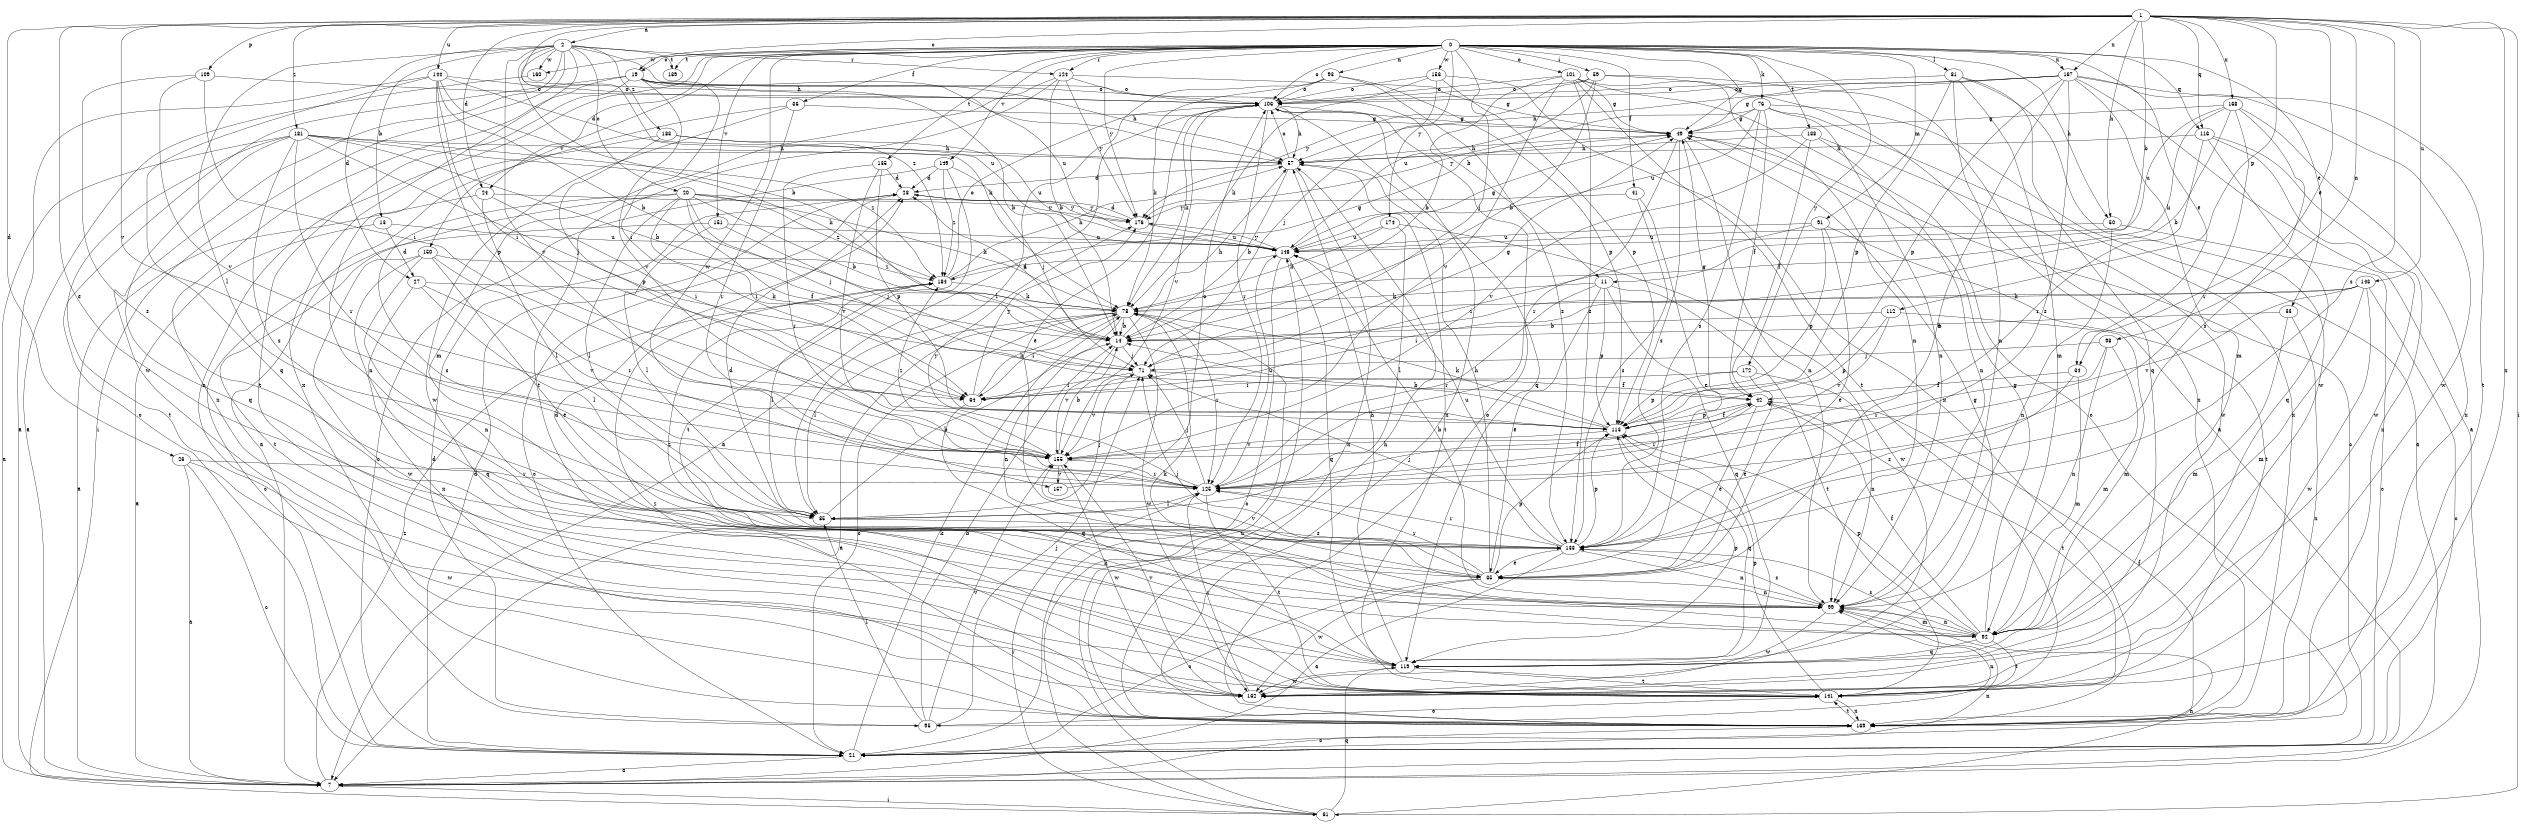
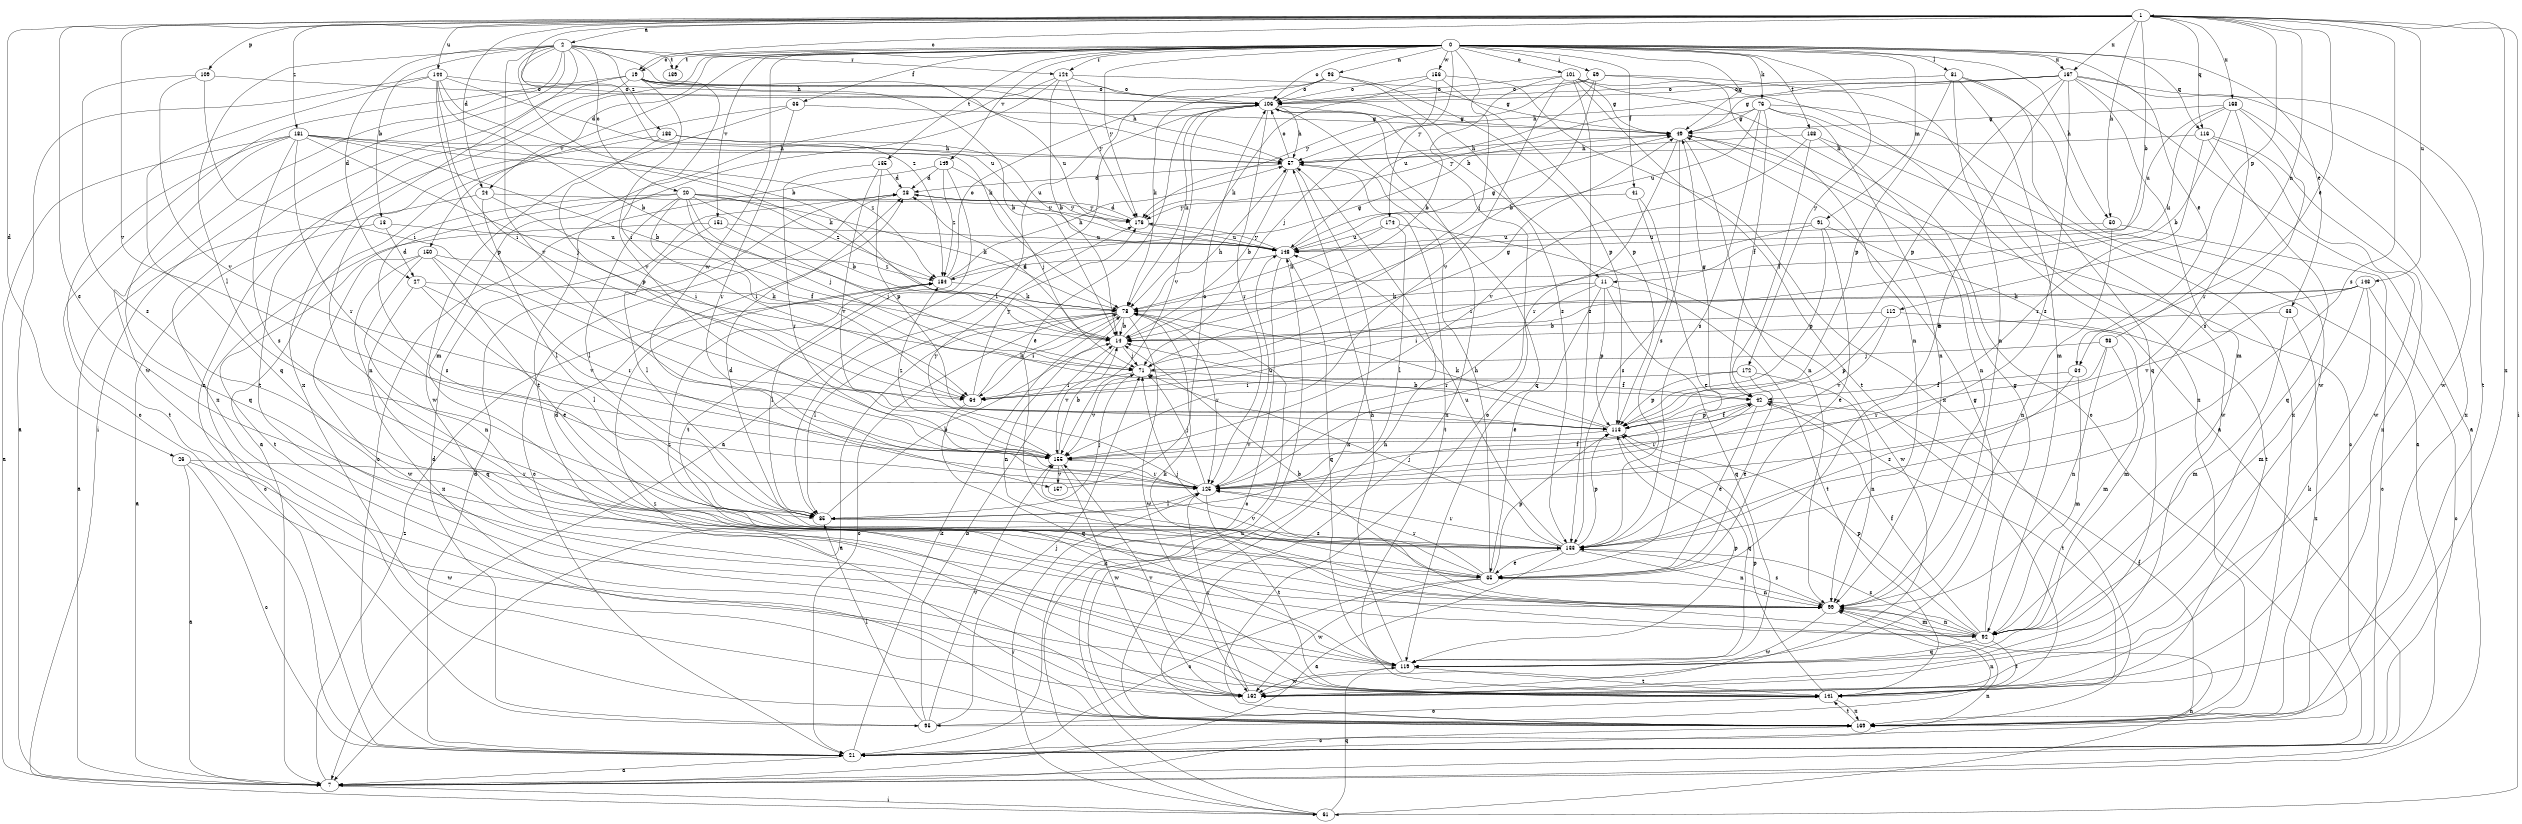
node "160": removed
edge "1" -> "98": reversed
edge "143" -> "162": label "w" -> "k"
edge "99" -> "148": now "99" -> "14"
